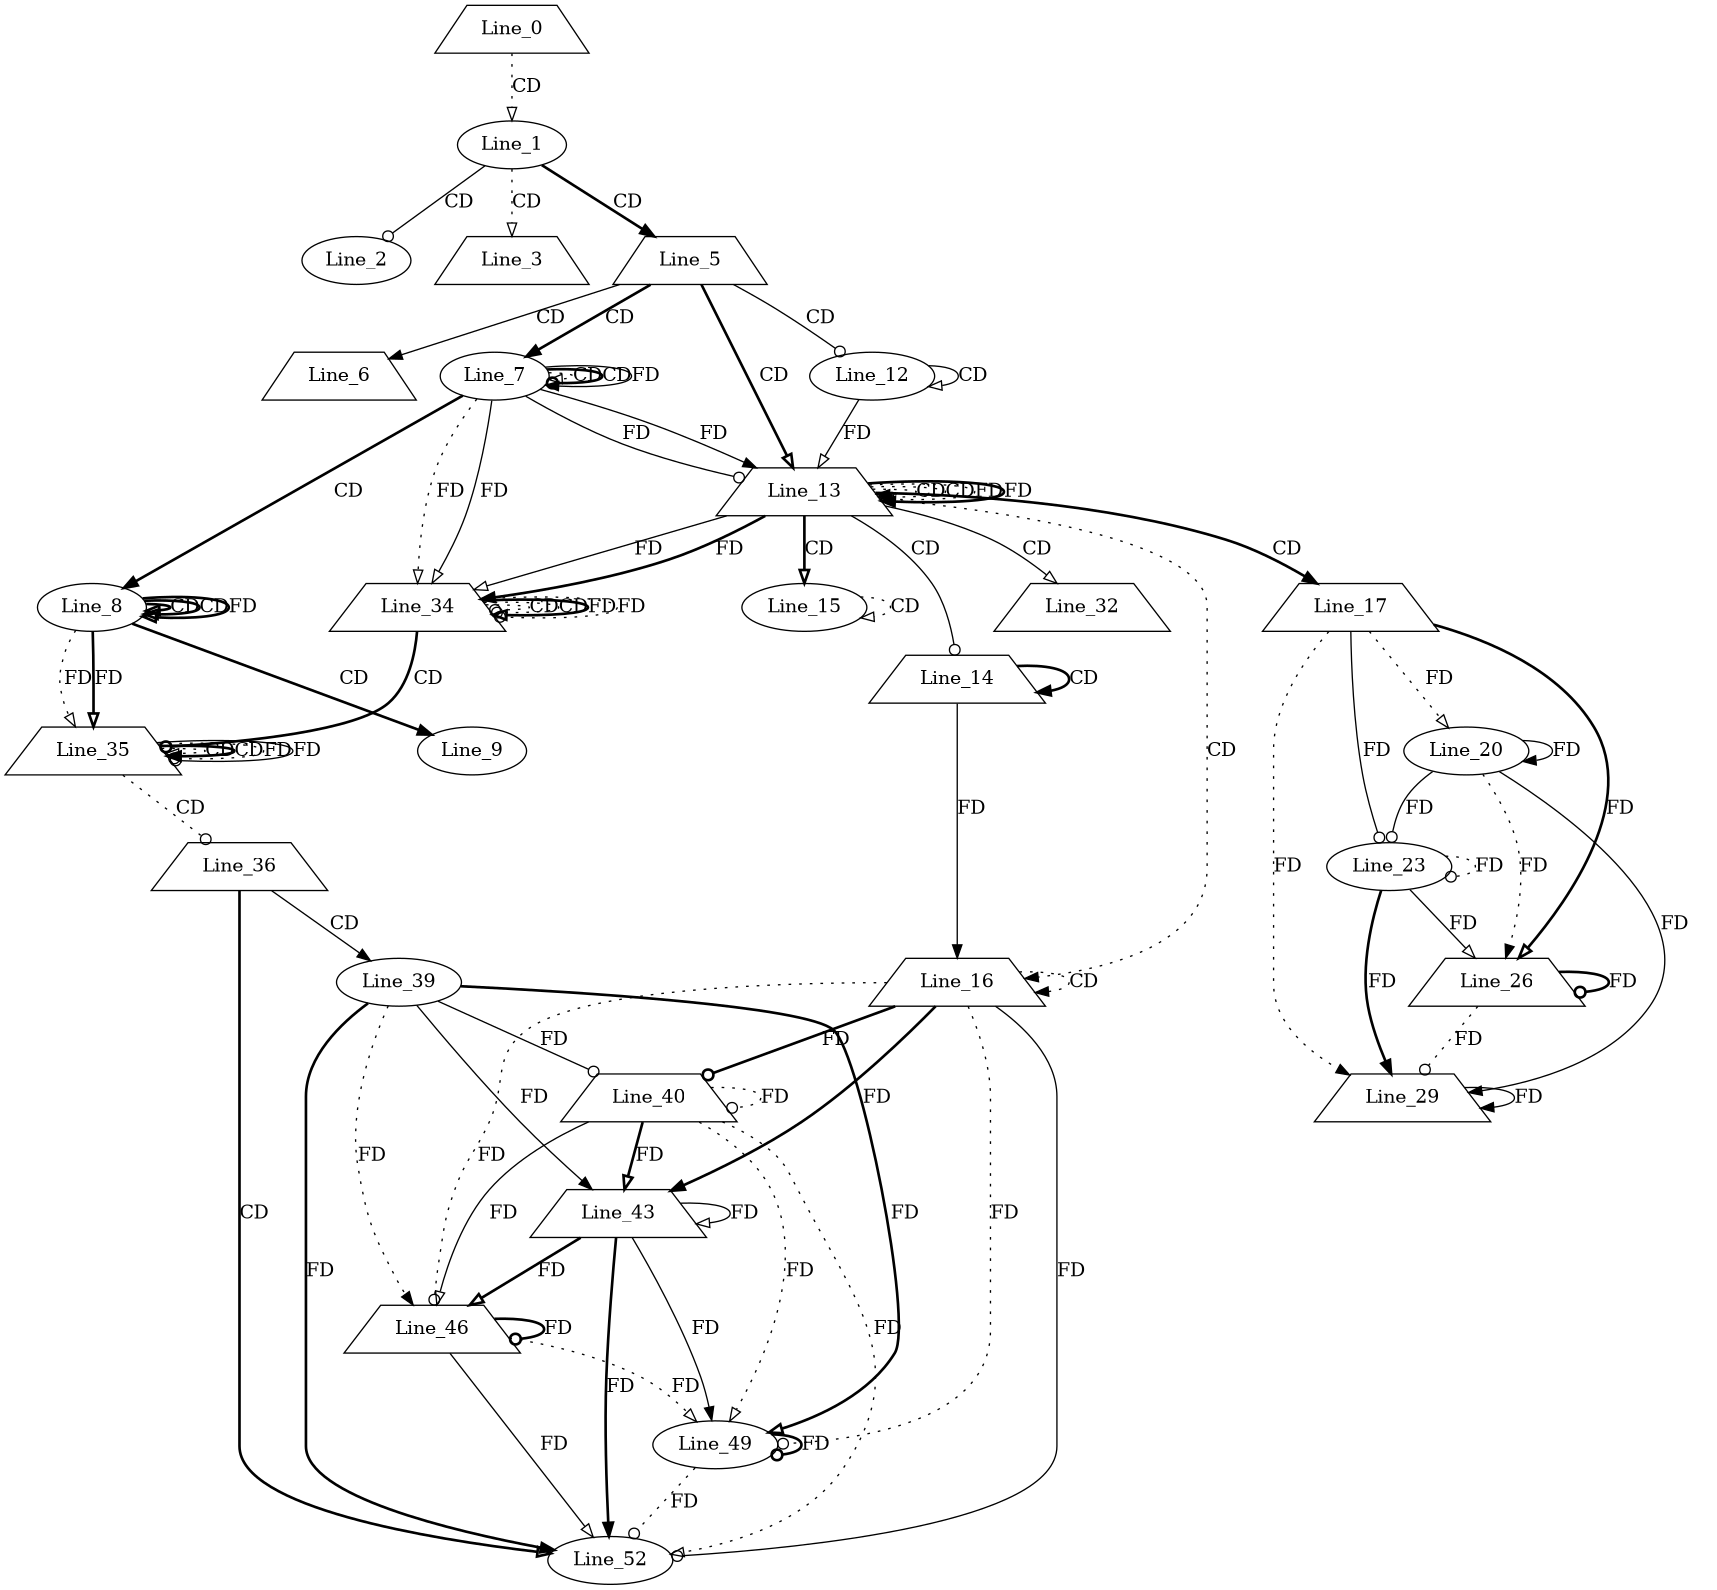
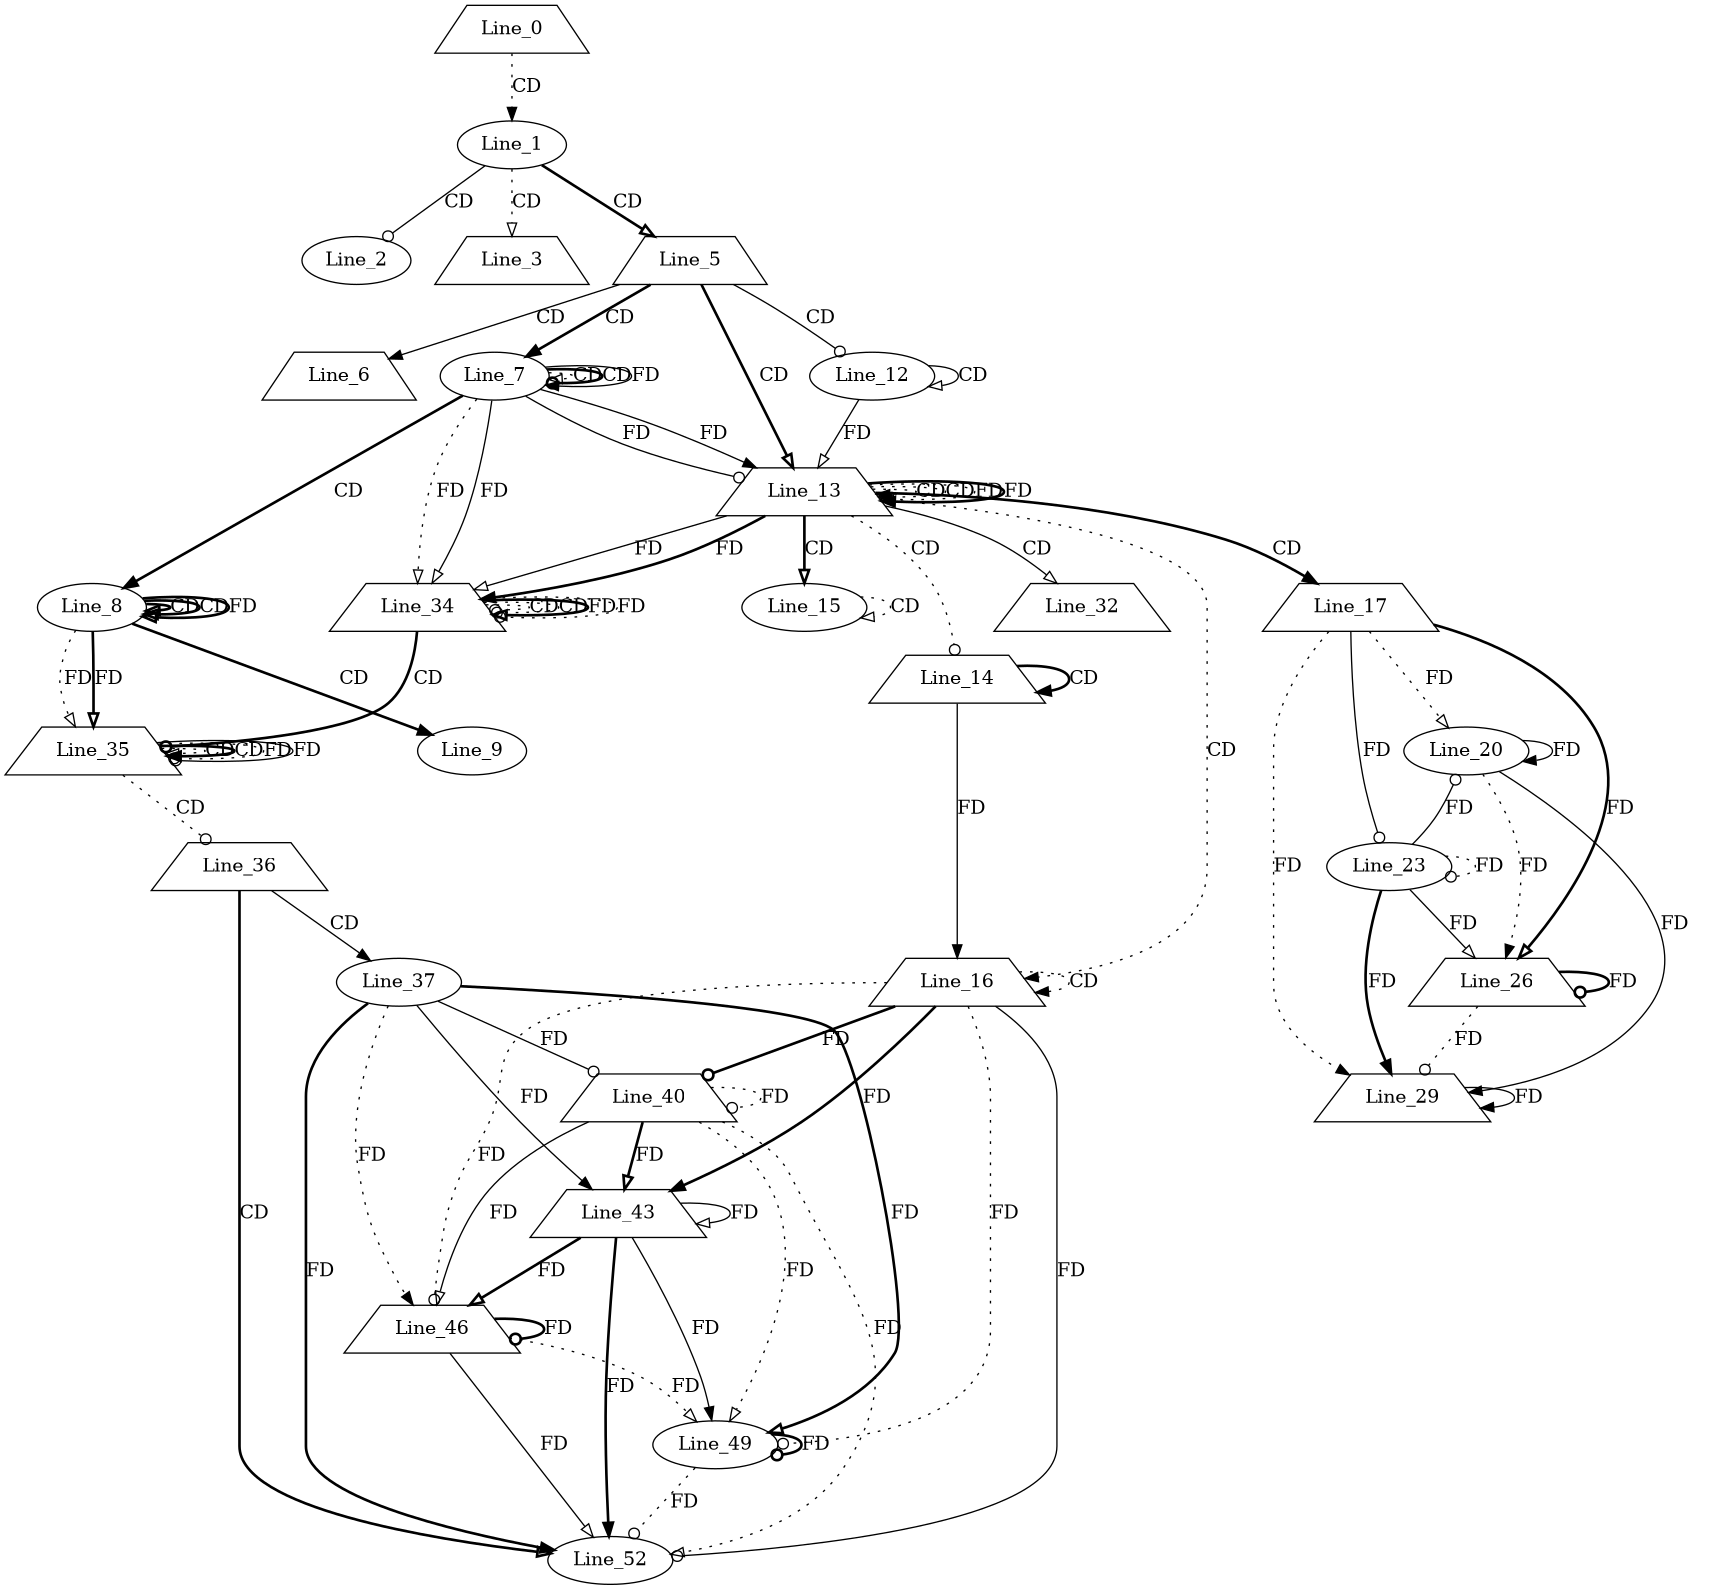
edge "Line_0" -> "Line_1": arrowhead onormal -> normal
edge "Line_1" -> "Line_5": arrowhead normal -> onormal
edge "Line_13" -> "Line_14": style solid -> dotted
edge "Line_20" -> "Line_23": reversed
node "Line_39": label "Line_39" -> "Line_37"
